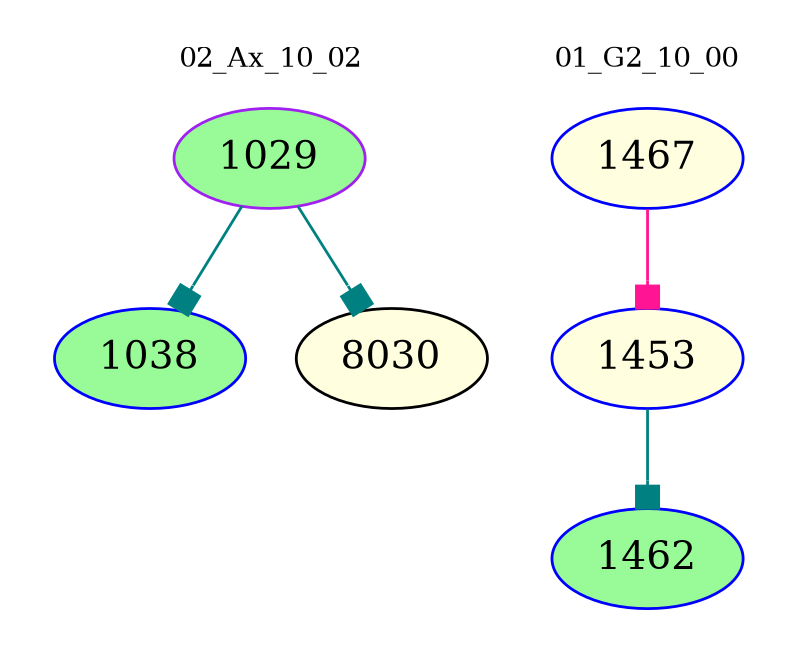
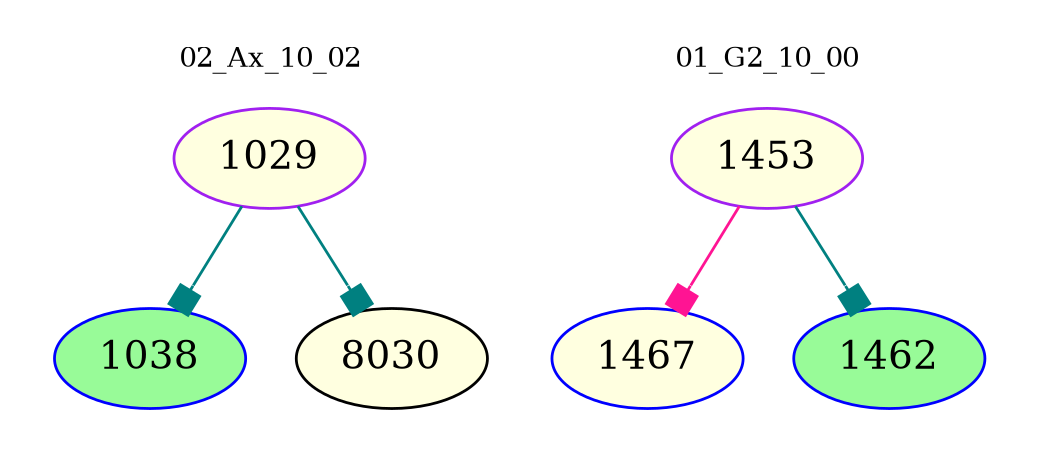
node "1029": fillcolor palegreen -> lightyellow
edge "1467" -> "1453": reversed
node "1453": color blue -> purple
